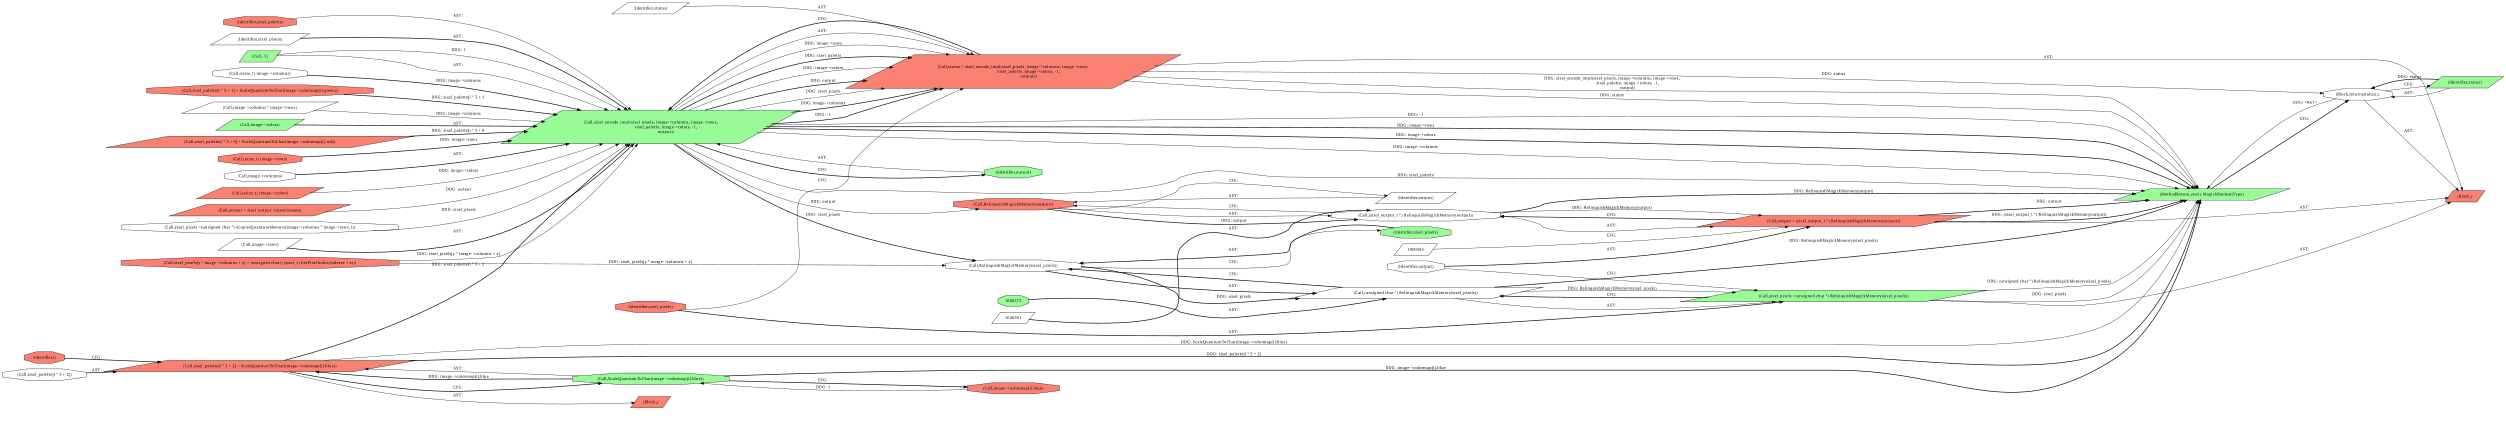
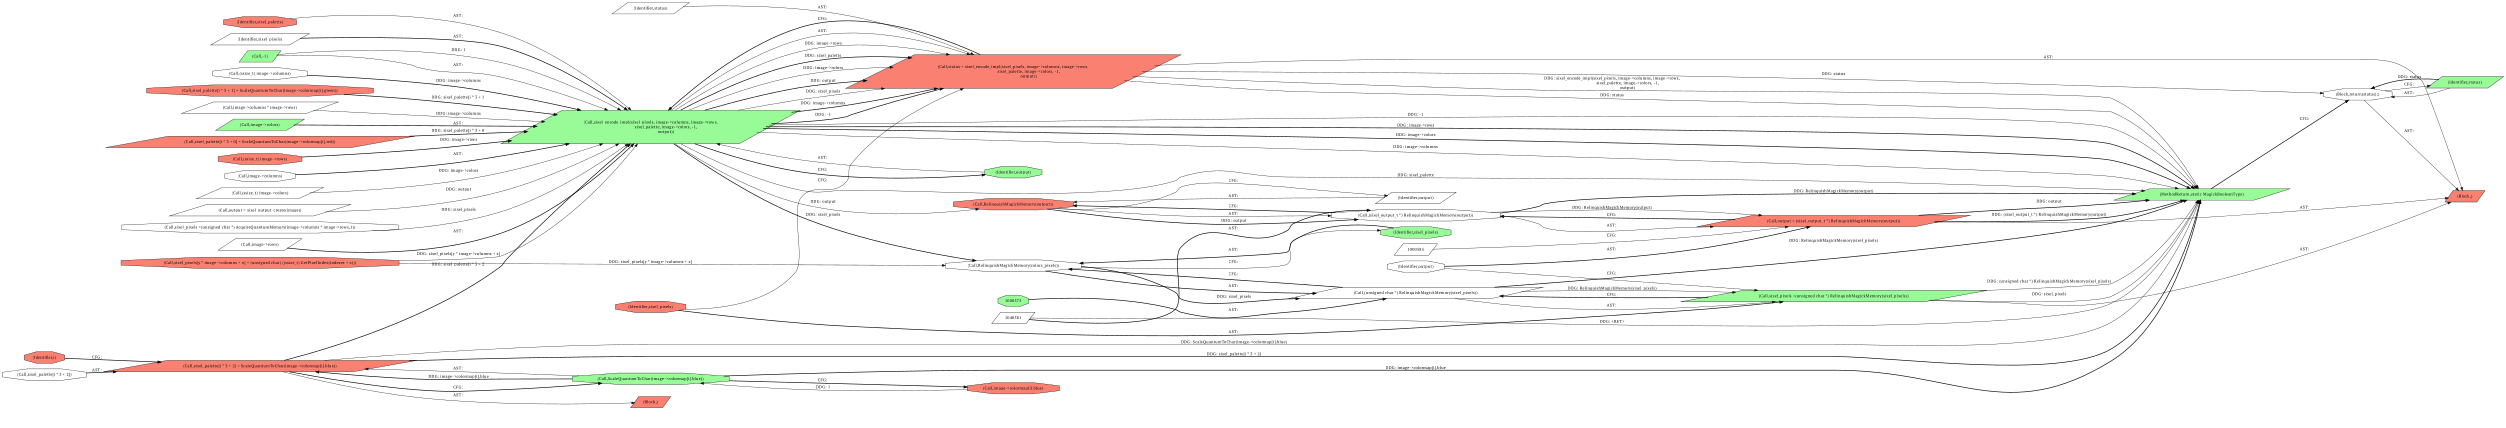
edge "(Block,return(status);)" -> "(MethodReturn,static MagickBooleanType)": now "1040581" -> "(MethodReturn,static MagickBooleanType)"
node "(Call,(ssize_t) image->colors)": fillcolor salmon -> white
edge "(Call,(sixel_output_t *) RelinquishMagickMemory(output))" -> "(Call,RelinquishMagickMemory(output))": style solid -> bold
node "(Call,output = sixel_output_create(image))": fillcolor salmon -> white
node "(Call,RelinquishMagickMemory(sixel_pixels))": label "(Call,RelinquishMagickMemory(sixel_pixels))" -> "(Call,RelinquishMagickMemory(colors_pixels))"
